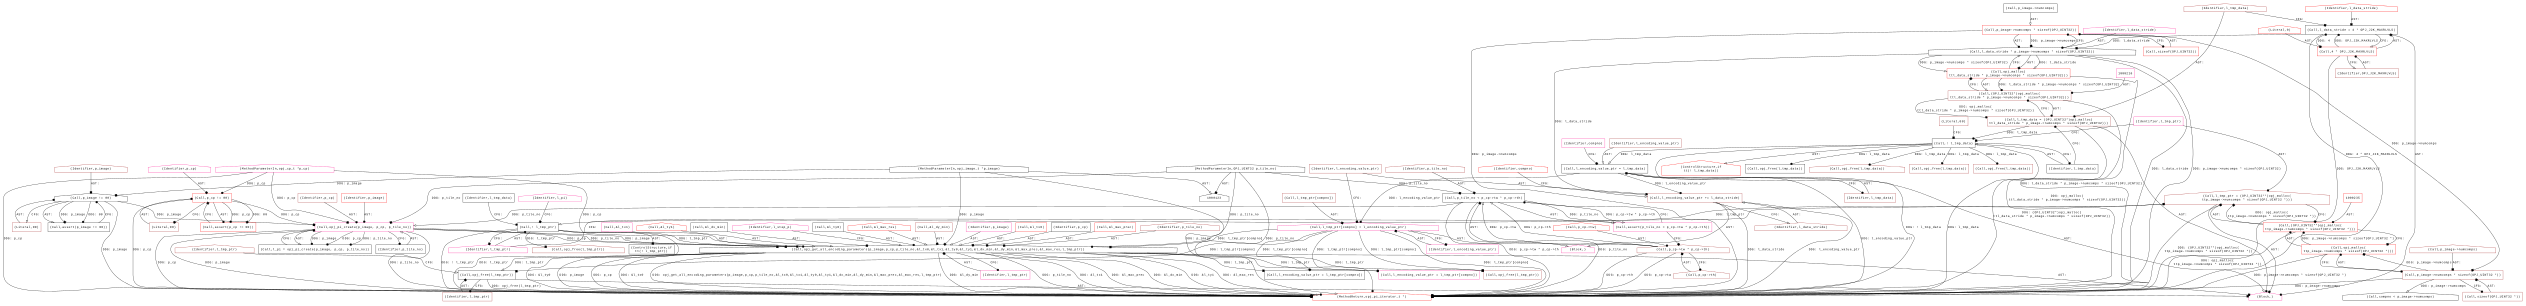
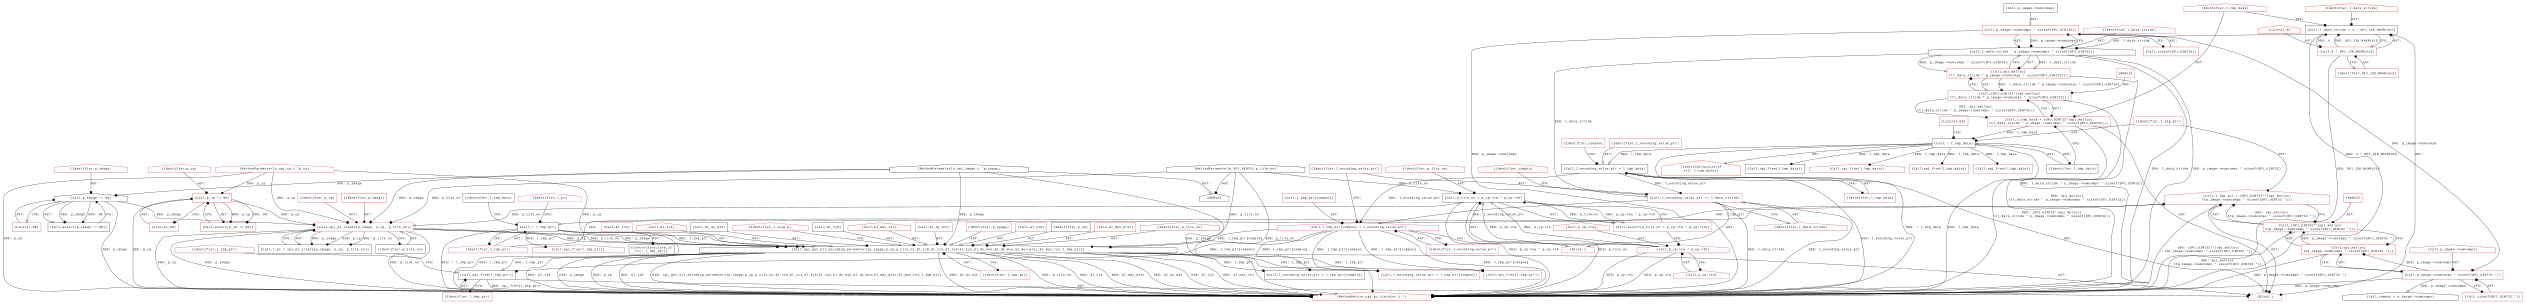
edge "(MethodParameterIn,opj_image_t *p_image)" -> "(Call,opj_pi_create(p_image, p_cp, p_tile_no))": added, label "DDG: p_image"
edge "(Call,l_encoding_value_ptr += l_data_stride)" -> "(Call,l_tmp_ptr[compno] = l_encoding_value_ptr)": added, label "DDG: l_encoding_value_ptr"
